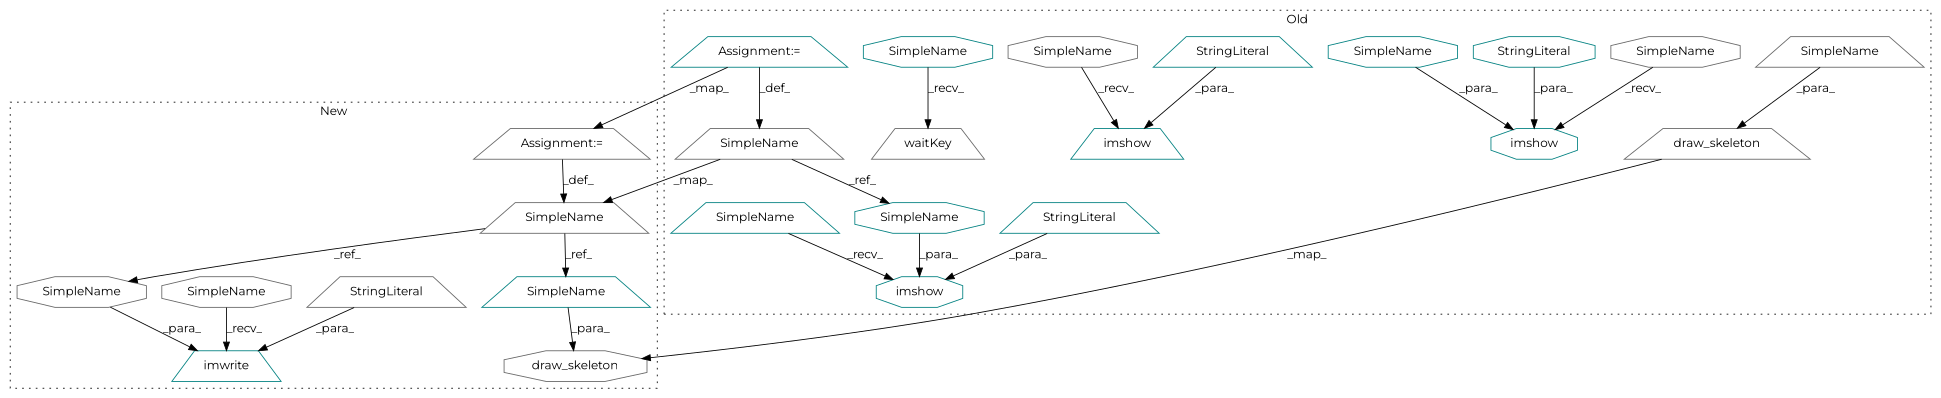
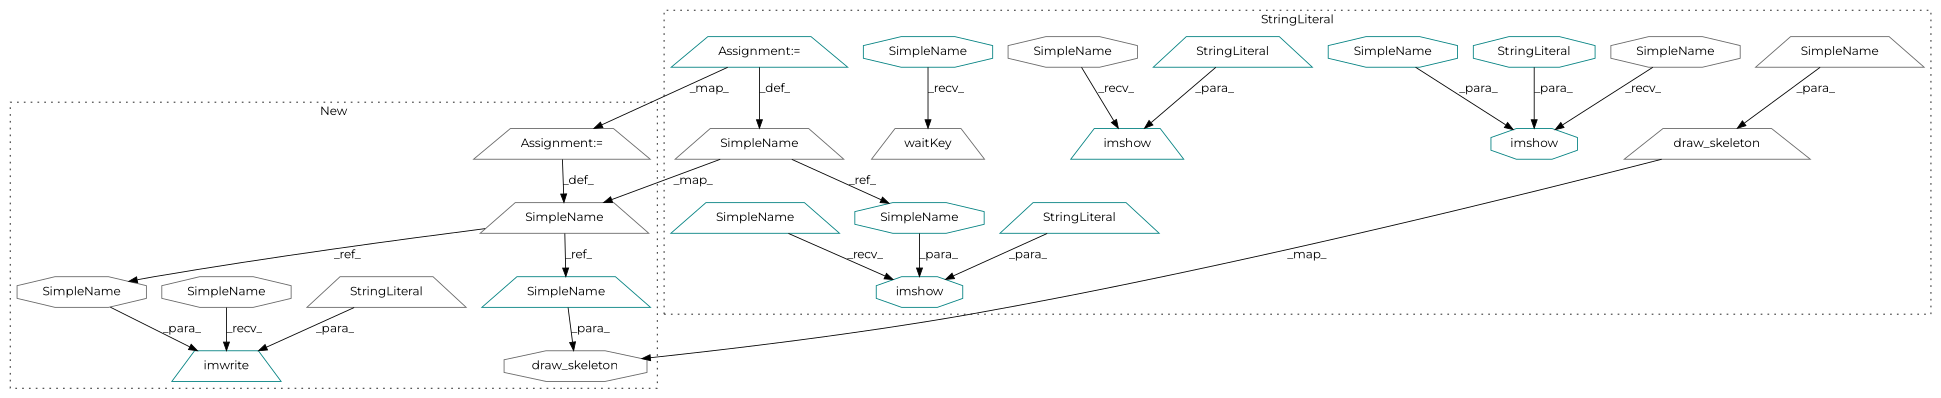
cluster "Old": label "Old" -> "StringLiteral"
